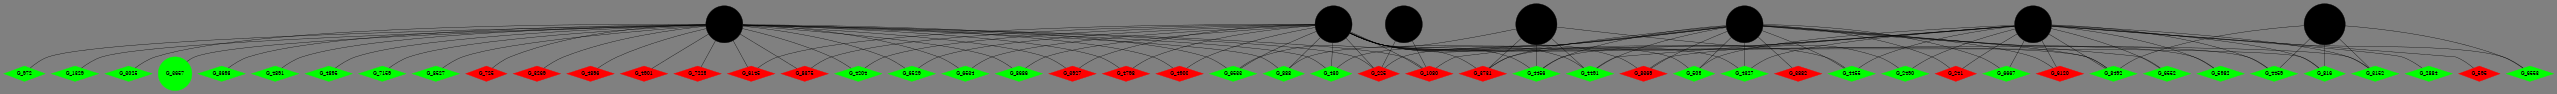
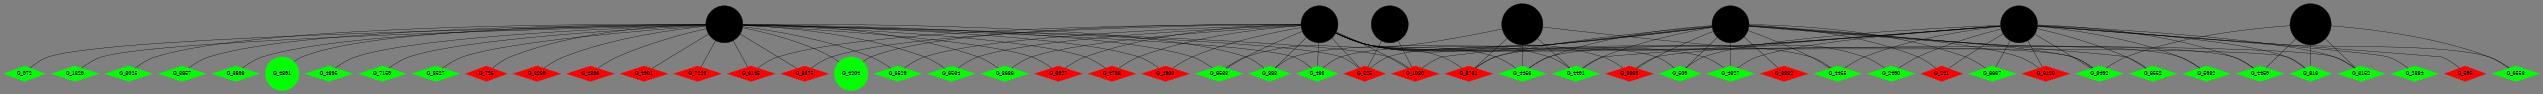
node "G_3657": shape circle -> diamond
node "G_4891": shape diamond -> circle
node "G_4204": shape diamond -> circle
